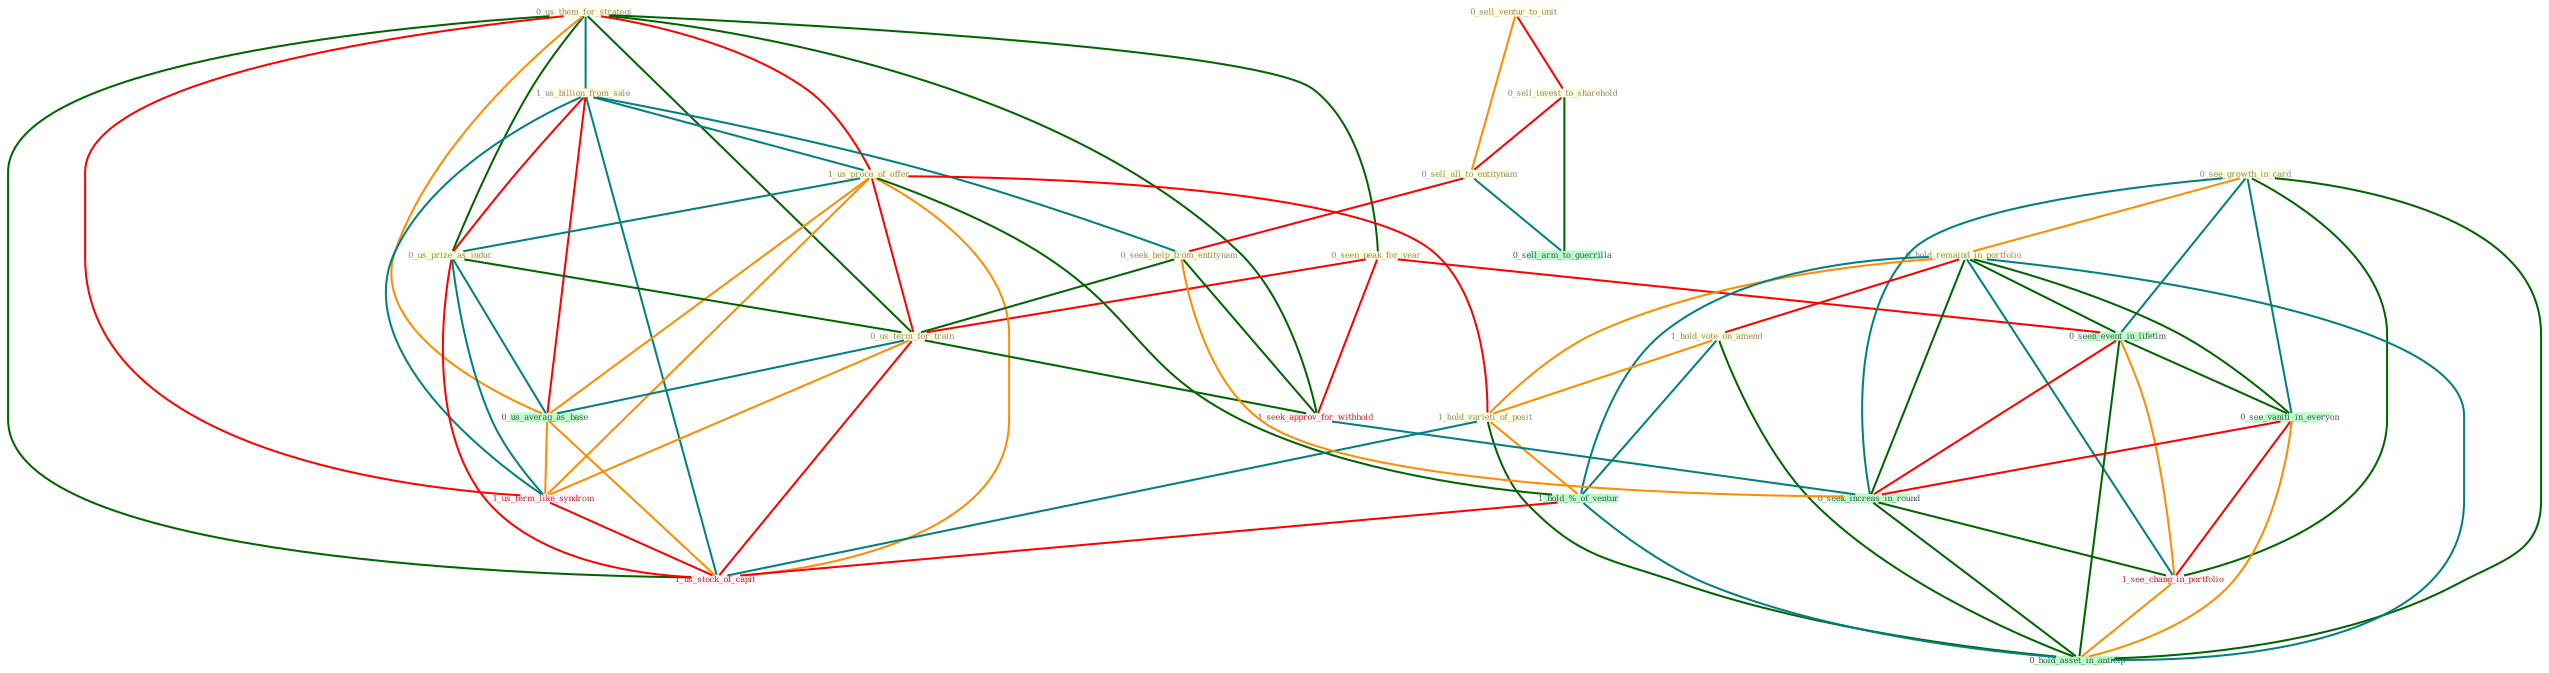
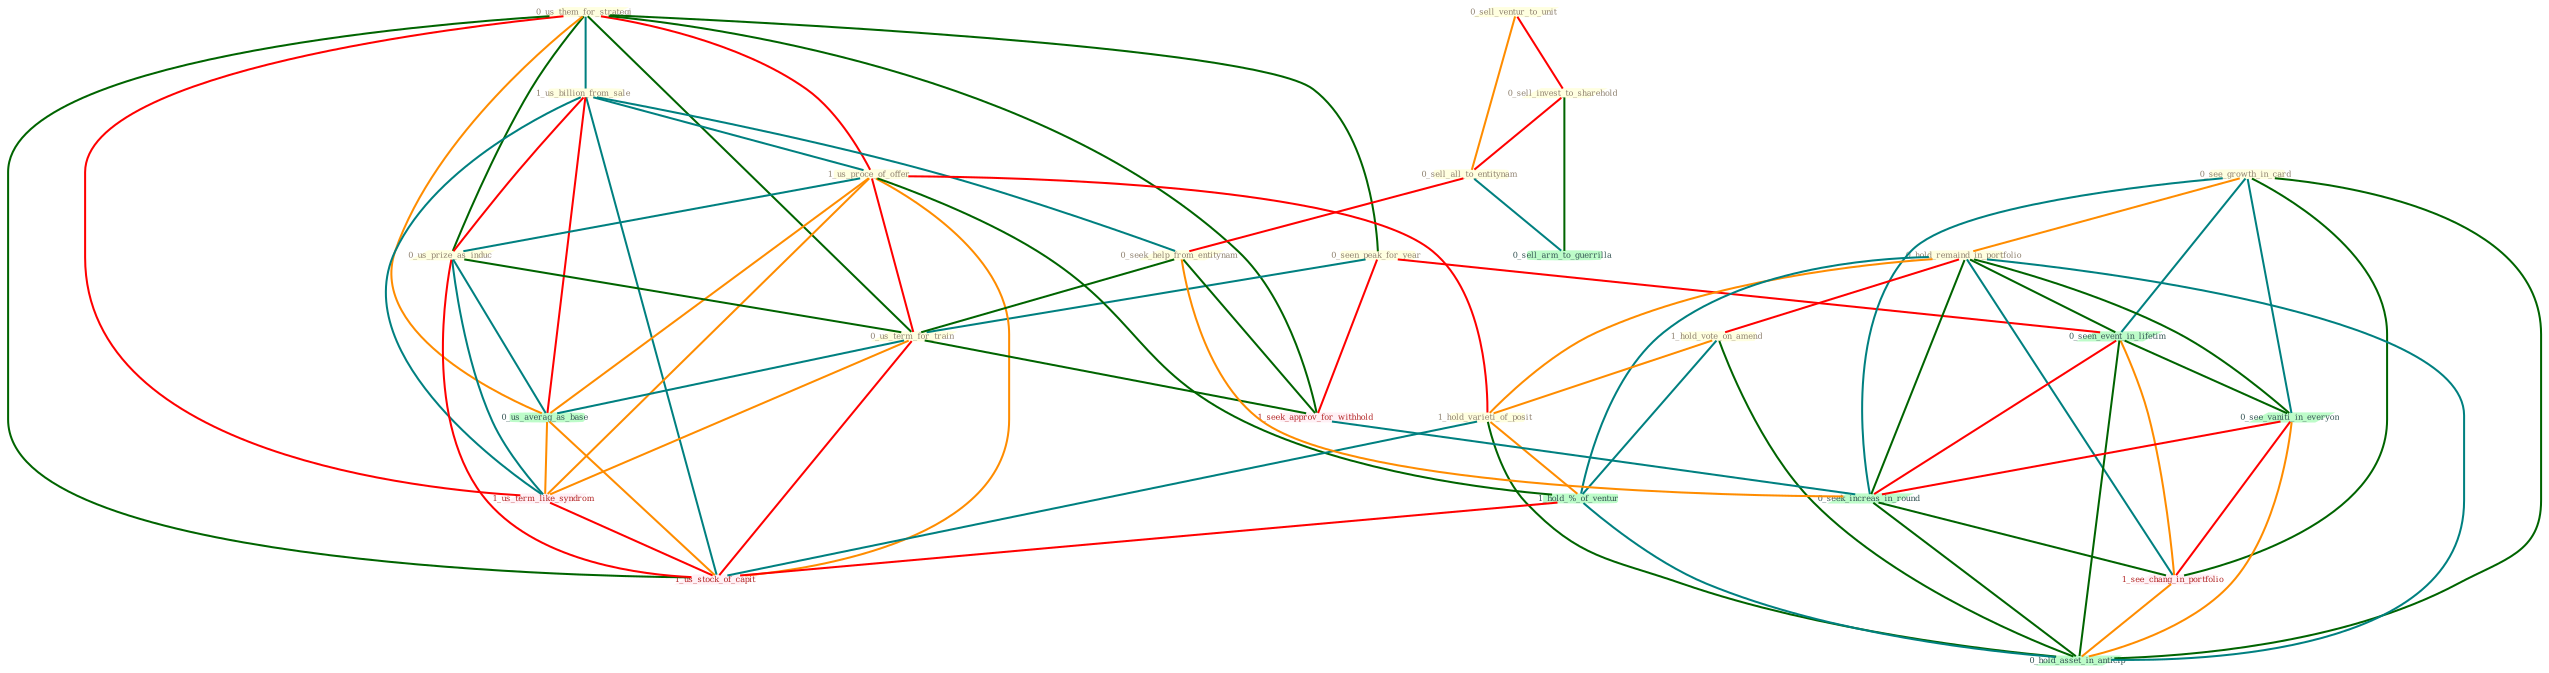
edge "0_seen_peak_for_year" -- "0_us_term_for_train": color red -> teal
